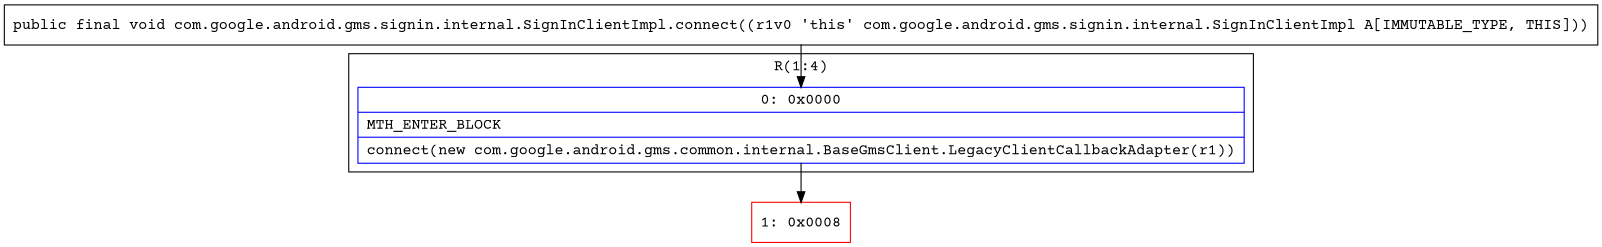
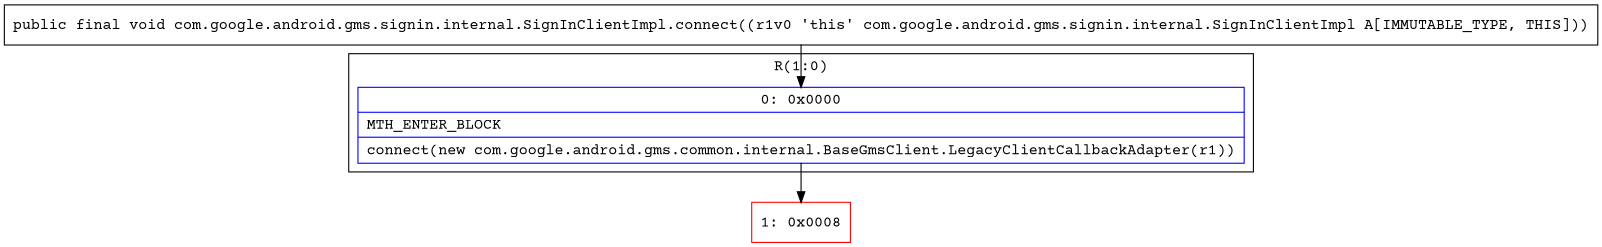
cluster "R(1:4)": label "R(1:4)" -> "R(1:0)"
